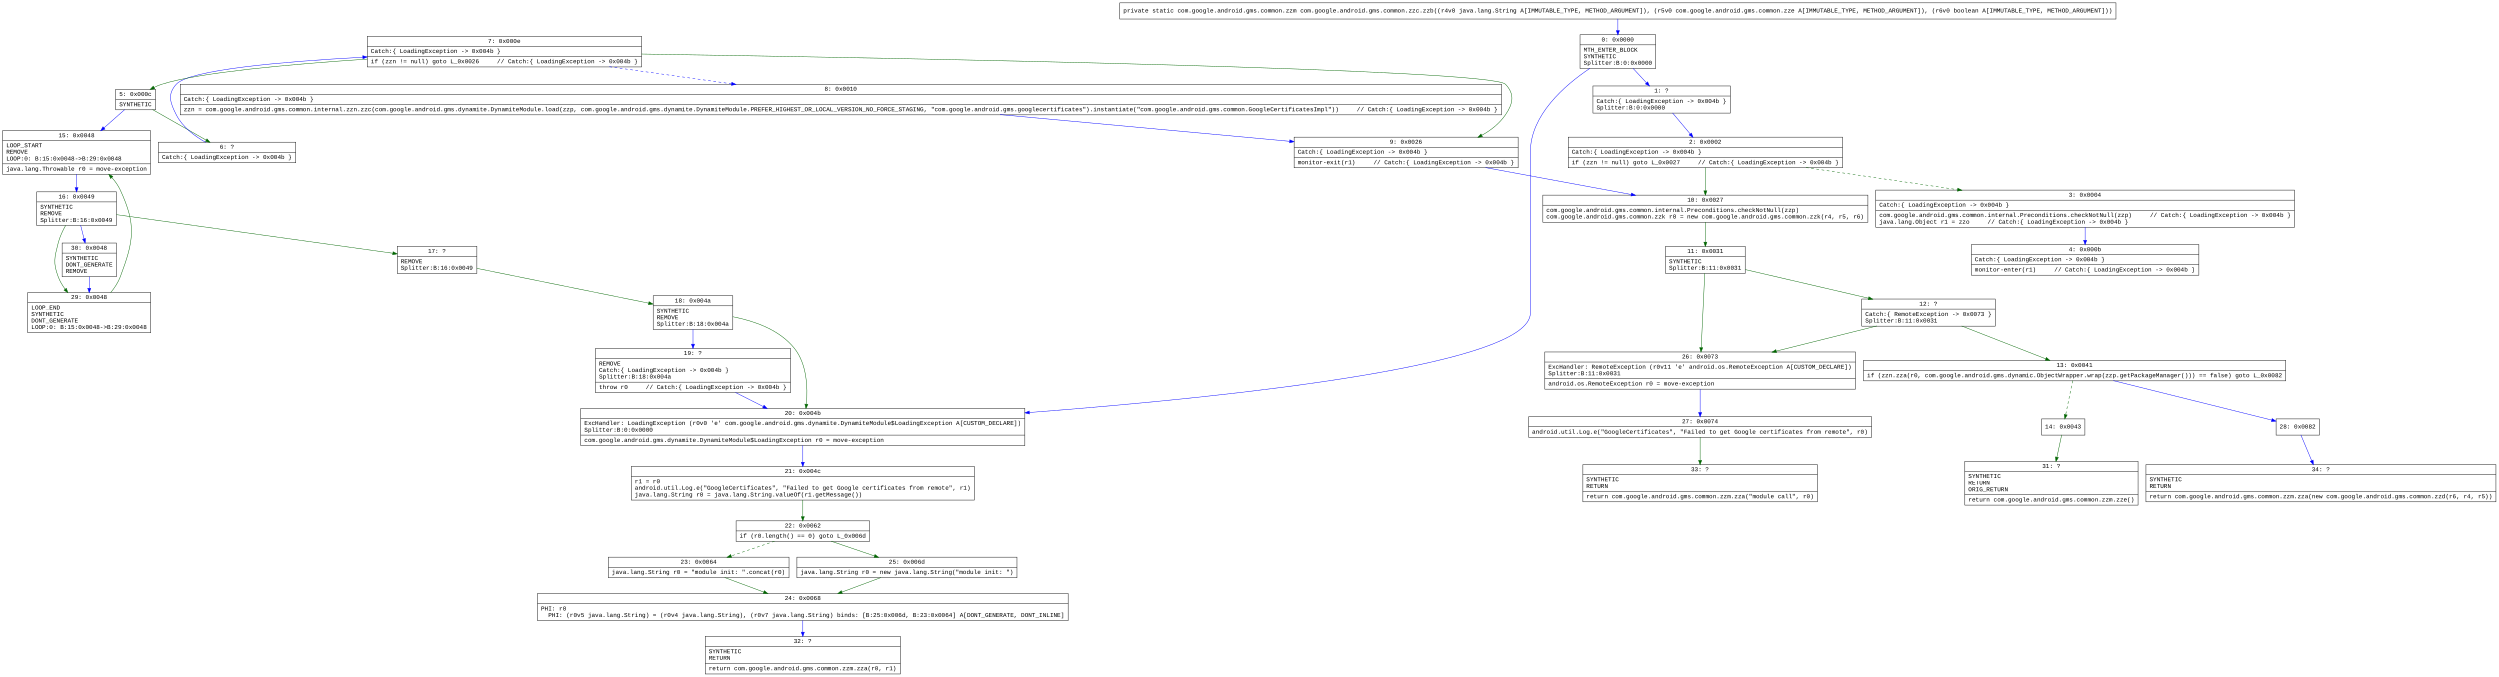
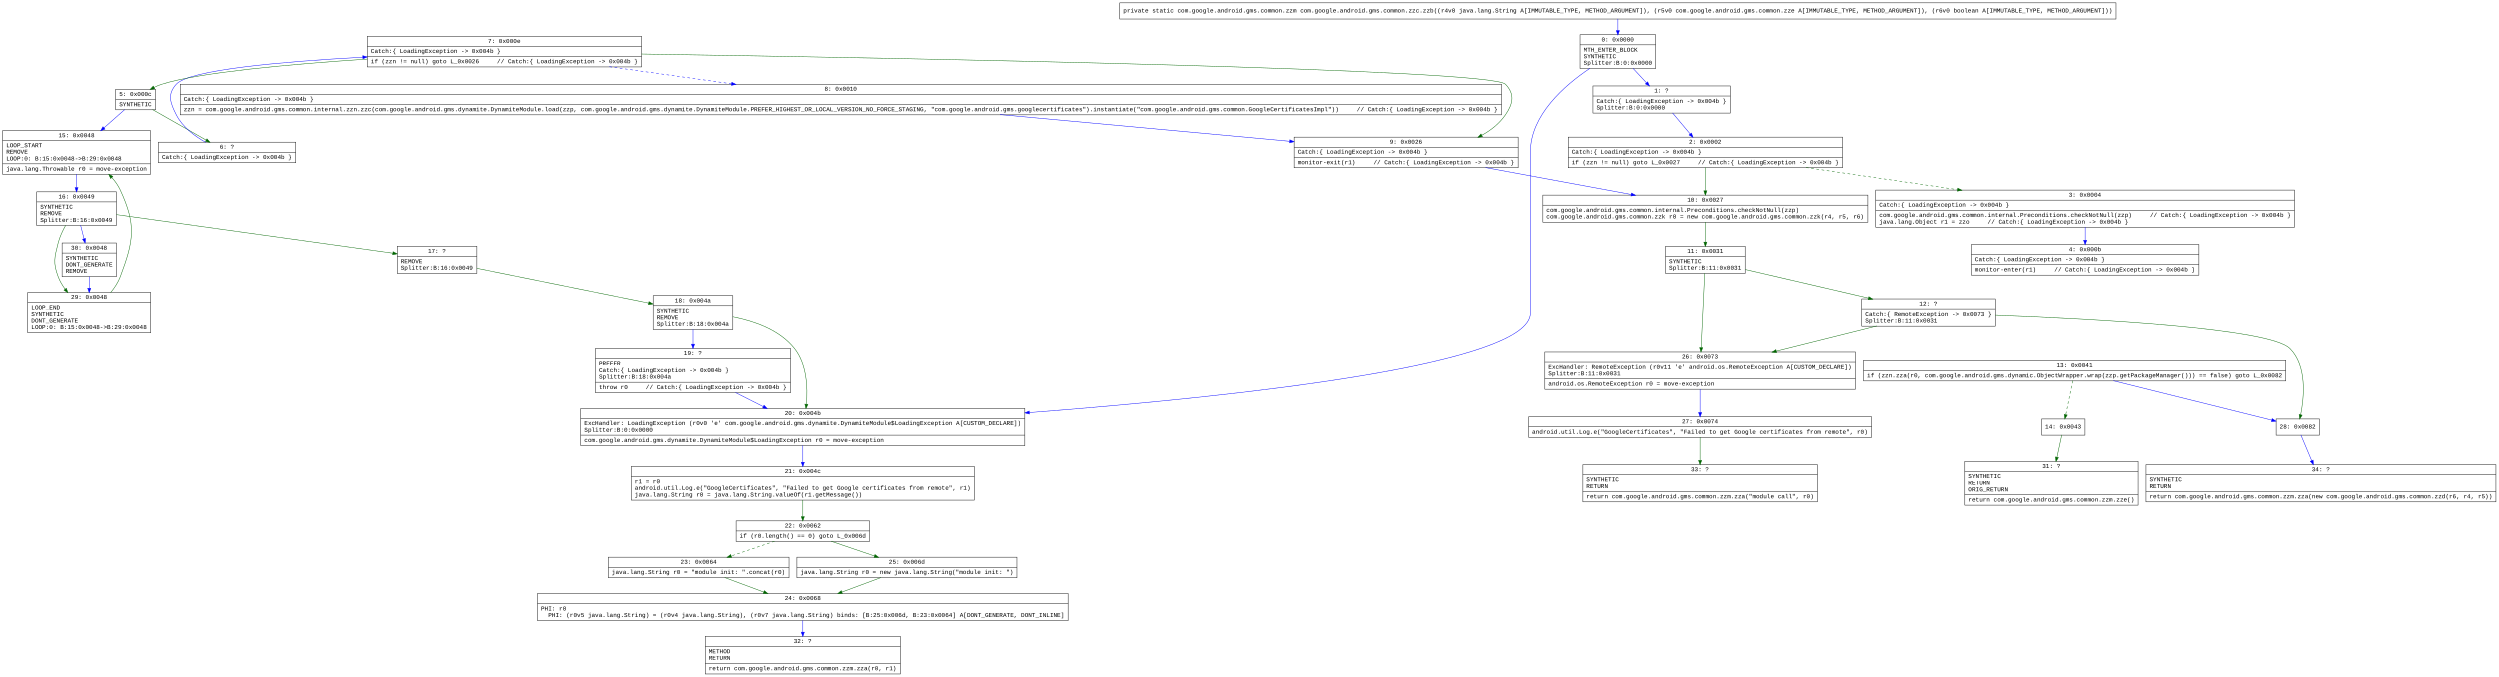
edge "12: ?" -> "13: 0x0041": now "12: ?" -> "28: 0x0082"
node "19: ?": text "REMOVE" -> "PREFER"
node "32: ?": text "SYNTHETIC" -> "METHOD"
